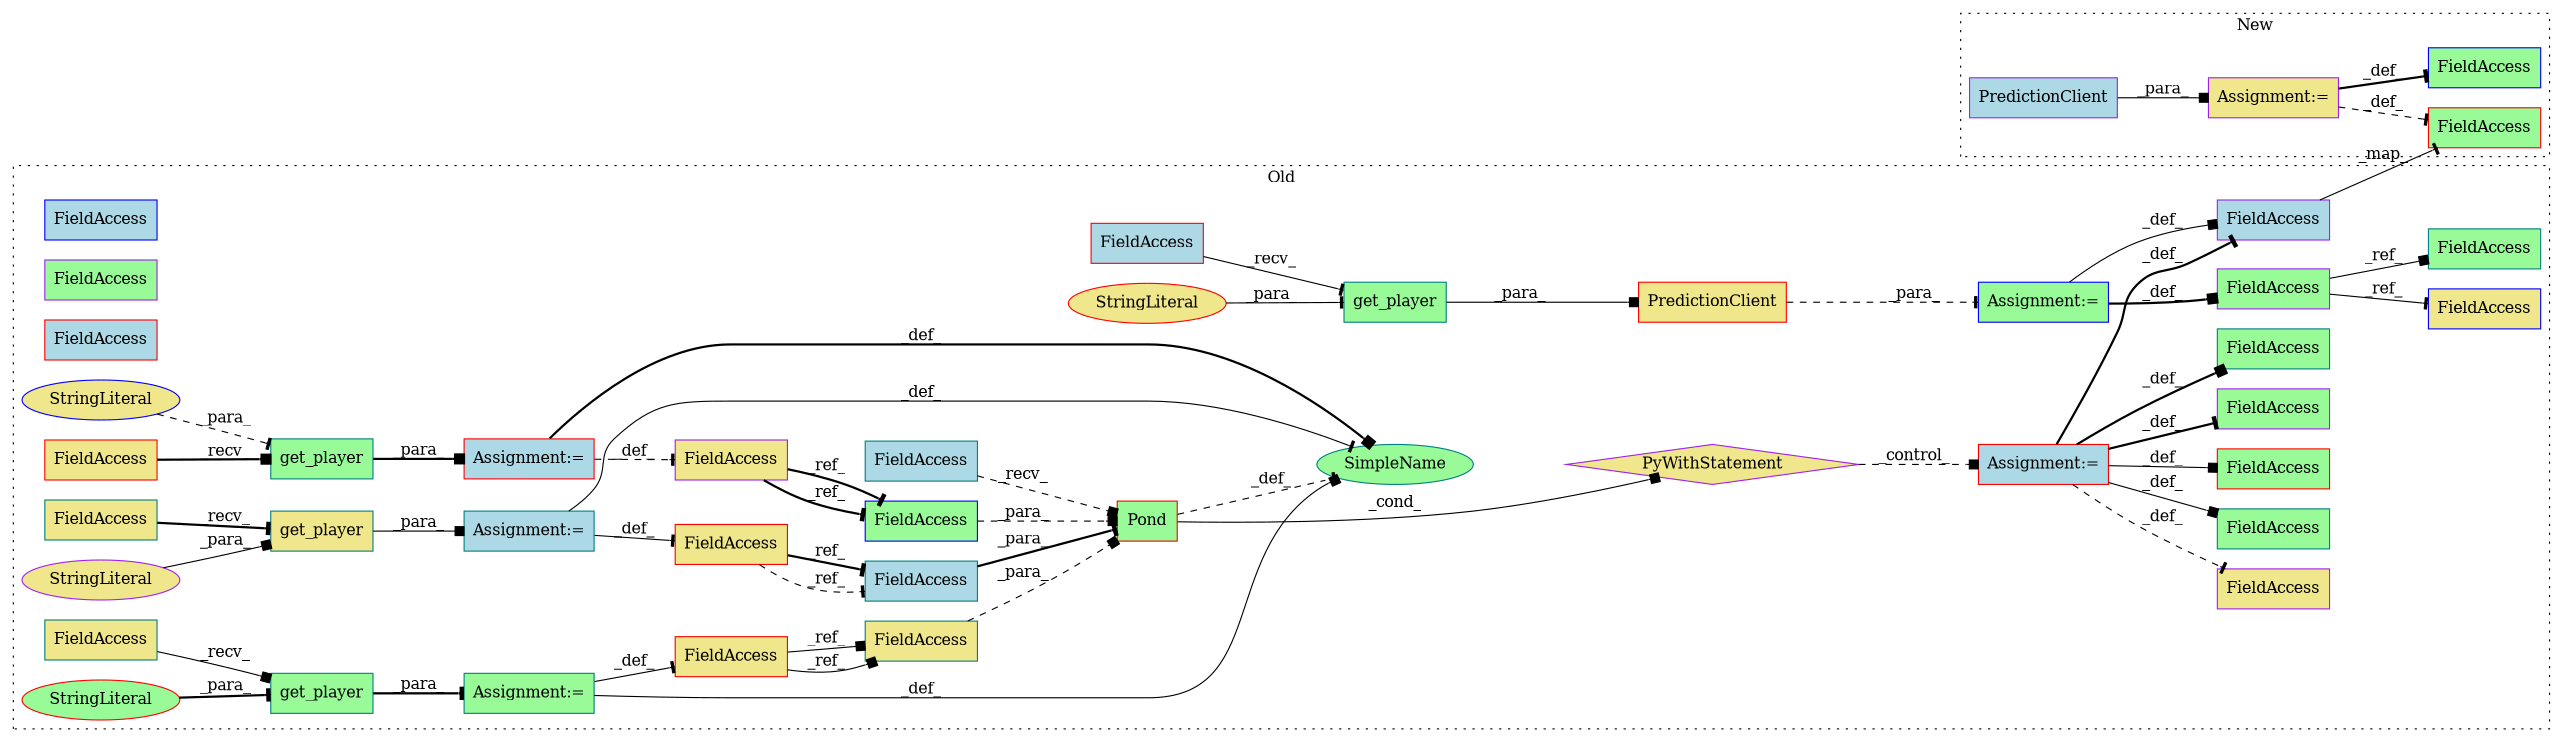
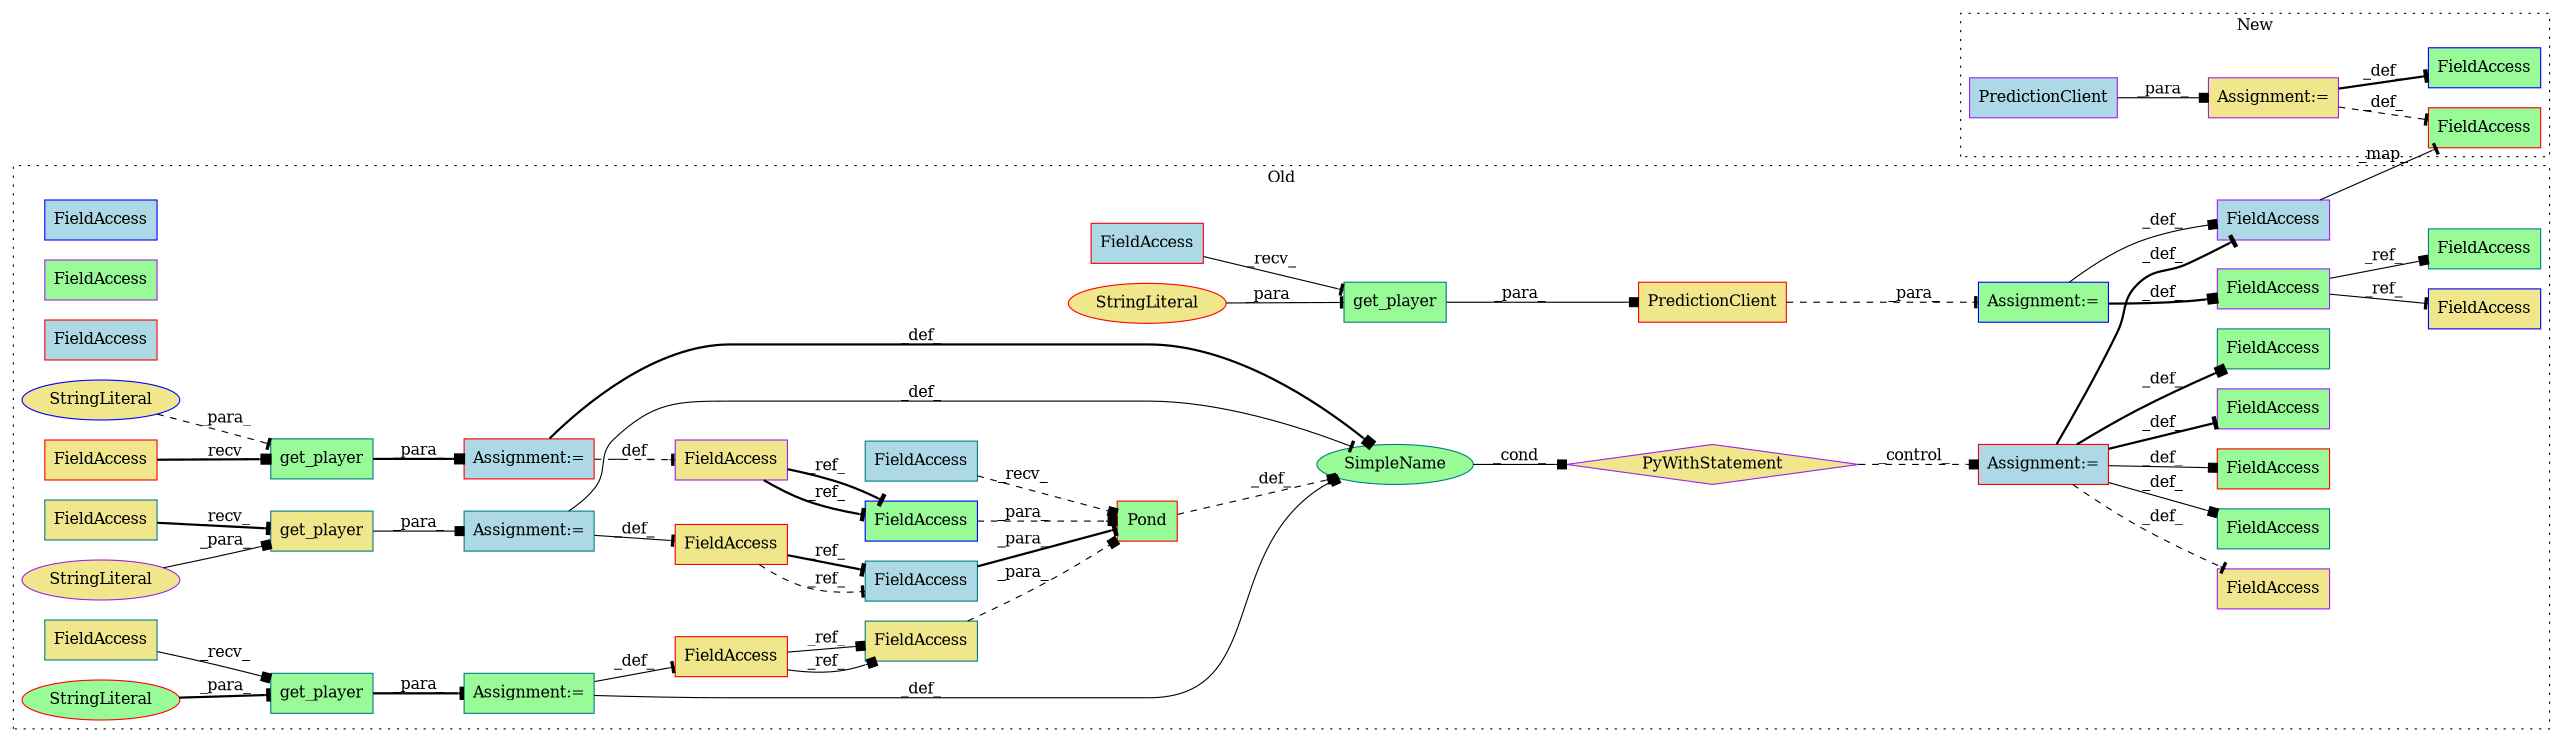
edge "Pond" -> "SimpleName": arrowhead tee -> box
edge "Pond" -> "PyWithStatement": now "SimpleName" -> "PyWithStatement"
